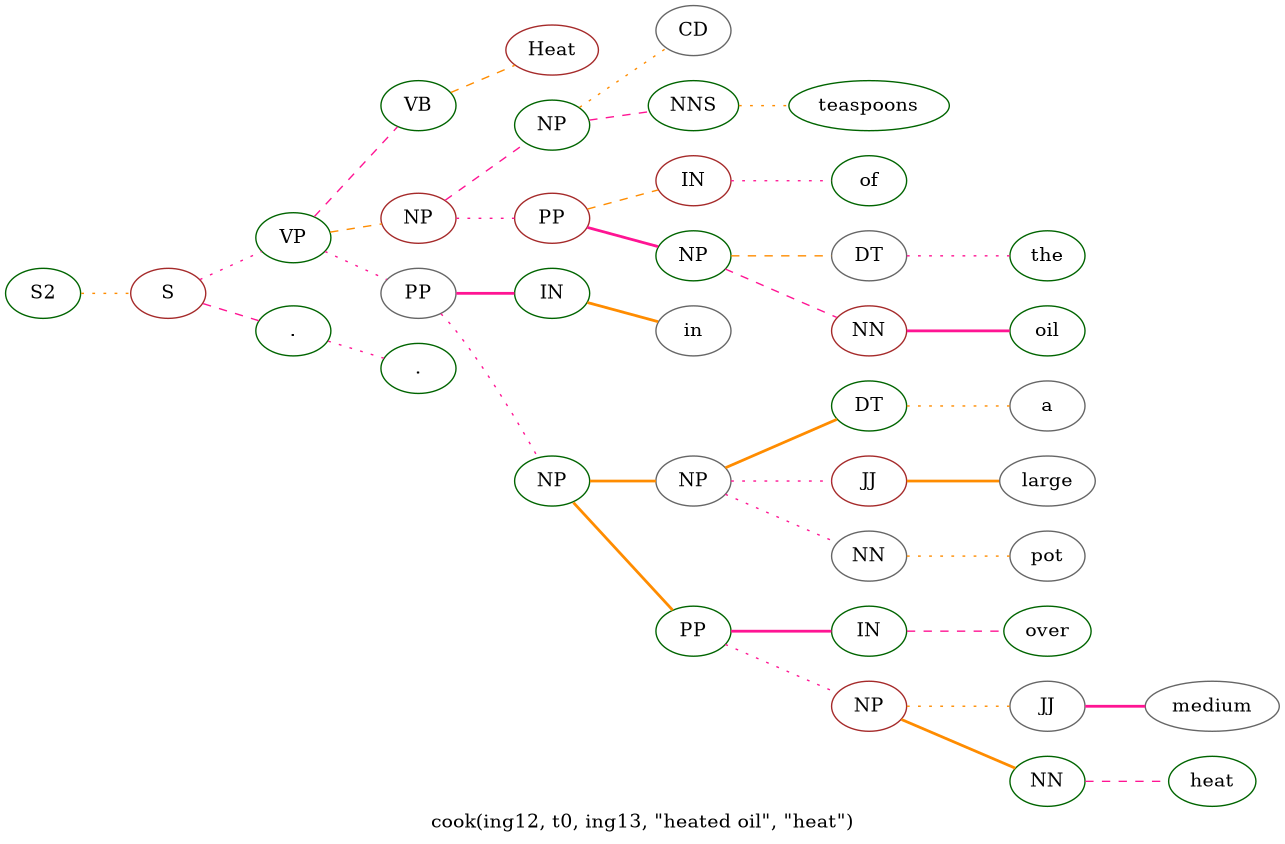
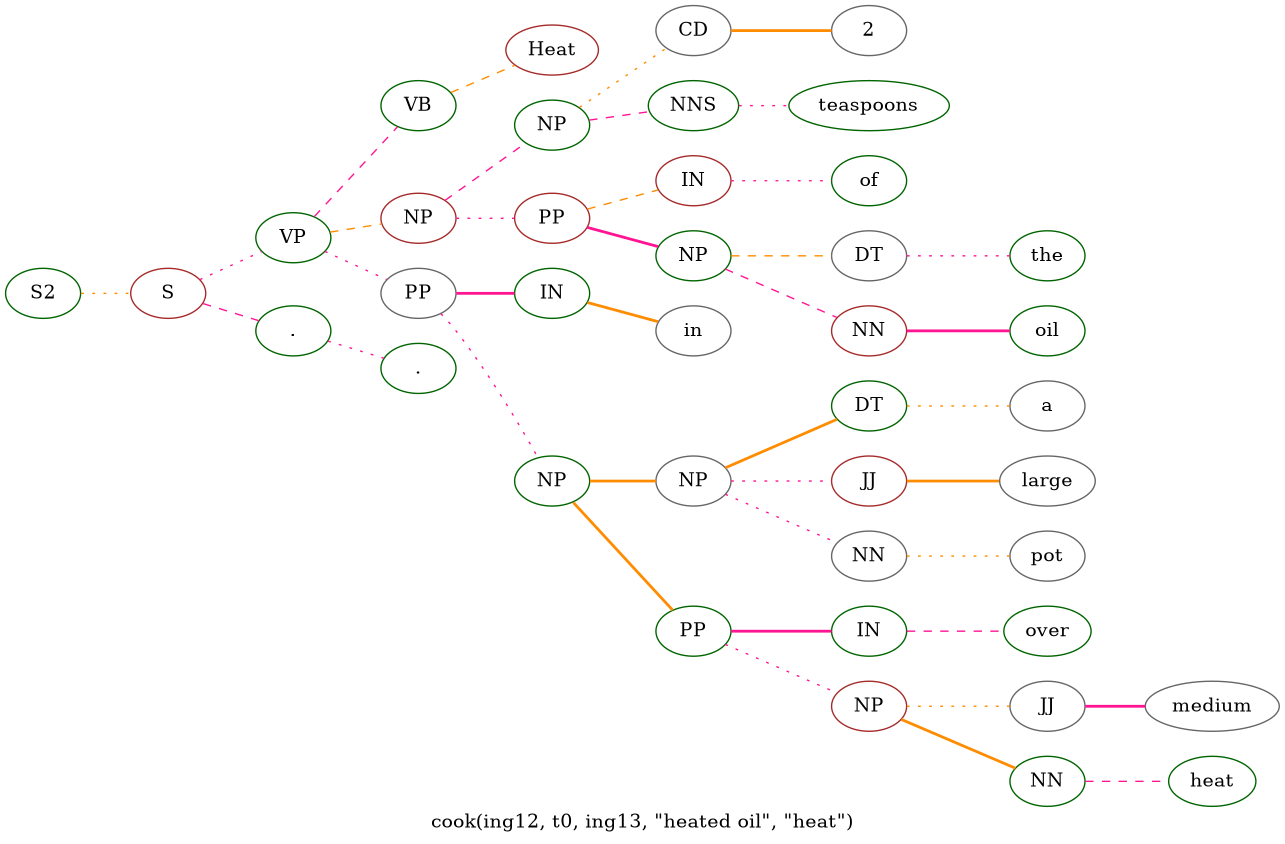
node "2": added
edge "NNS" -- "teaspoons": color darkorange -> deeppink
